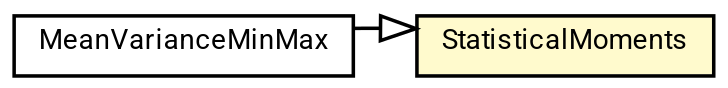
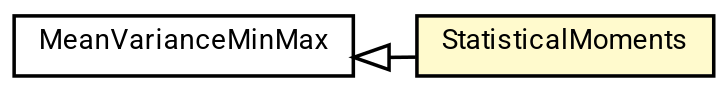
edge "MeanVarianceMinMax" -> "StatisticalMoments": reversed
